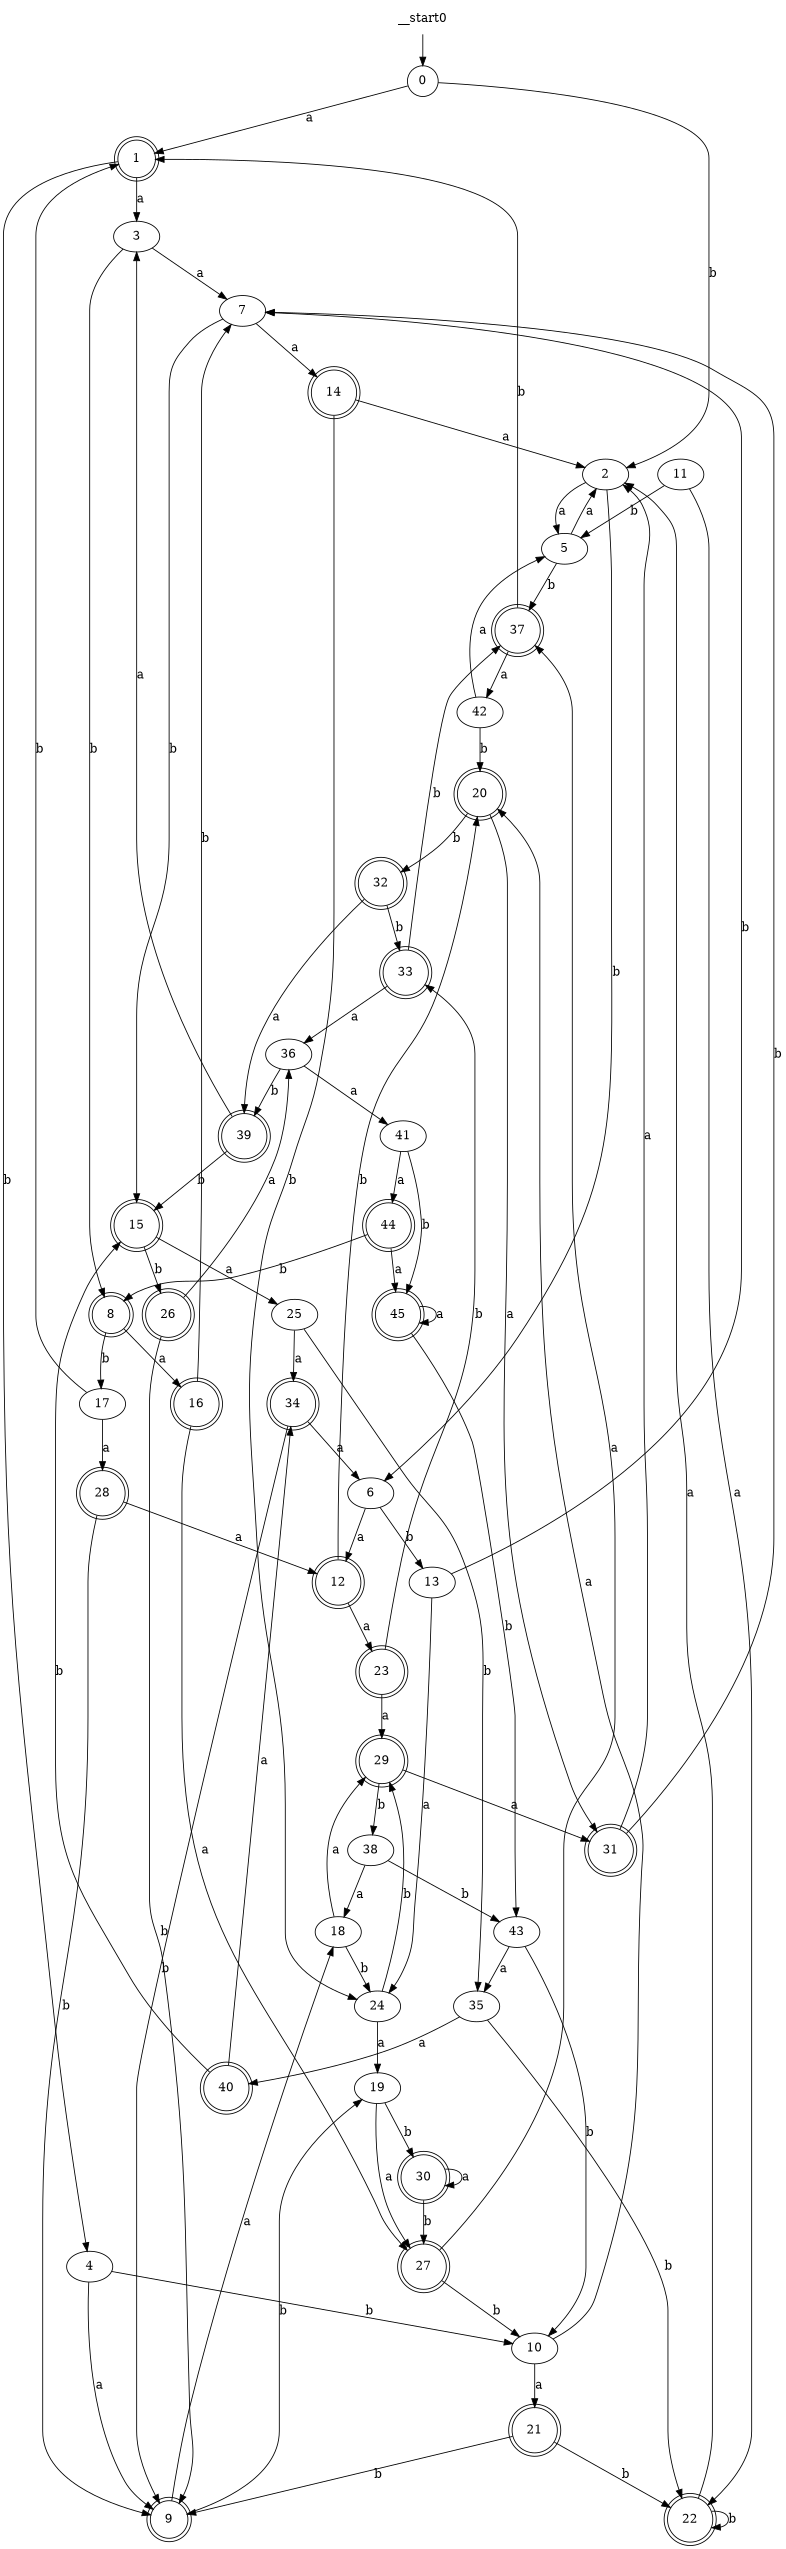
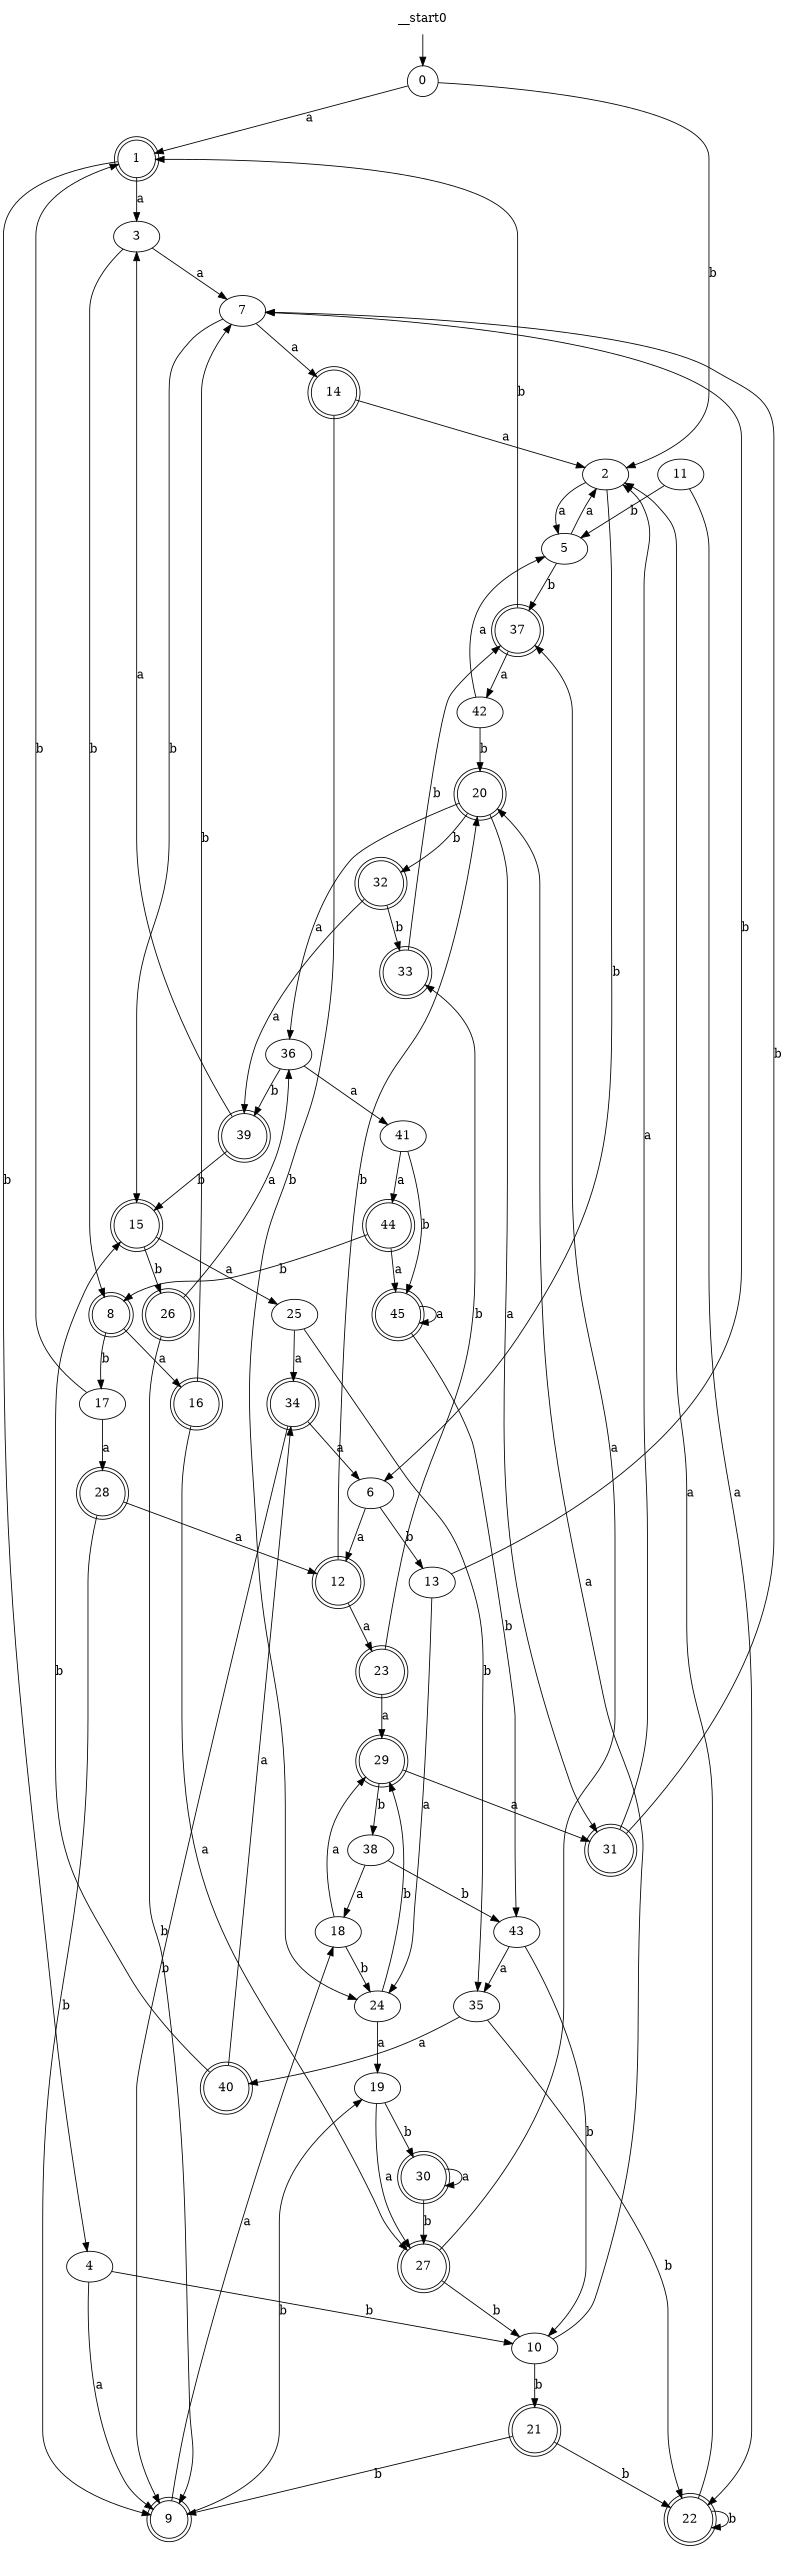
edge "33" -> "36": now "20" -> "36"
edge "10" -> "21": label "a" -> "b"
